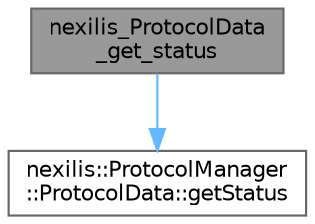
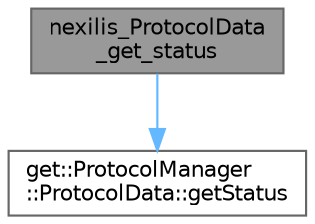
node "nexilis::ProtocolManager ::ProtocolData::getStatus": label "nexilis::ProtocolManager ::ProtocolData::getStatus" -> "get::ProtocolManager ::ProtocolData::getStatus"
